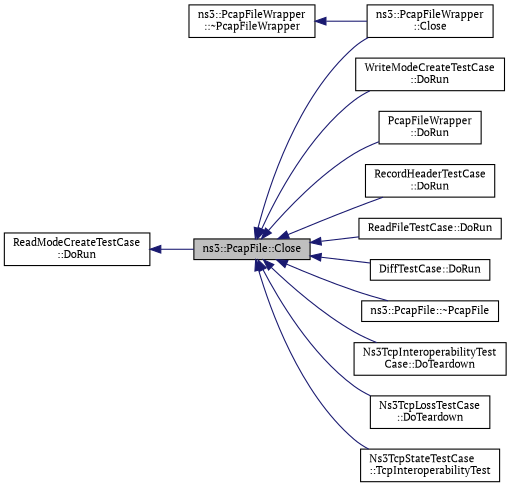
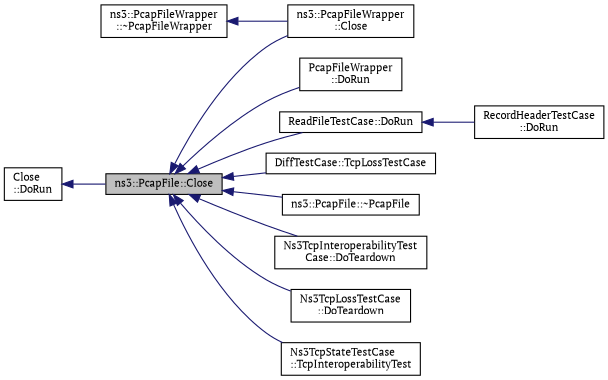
node "WriteModeCreateTestCase ::DoRun": removed
edge "RecordHeaderTestCase ::DoRun" -> "ns3::PcapFile::Close": now "RecordHeaderTestCase ::DoRun" -> "ReadFileTestCase::DoRun"
node "ReadModeCreateTestCase ::DoRun": label "ReadModeCreateTestCase ::DoRun" -> "Close ::DoRun"
node "DiffTestCase::DoRun": label "DiffTestCase::DoRun" -> "DiffTestCase::TcpLossTestCase"
